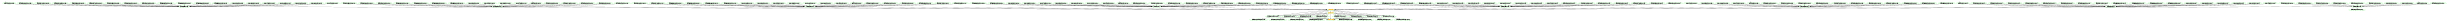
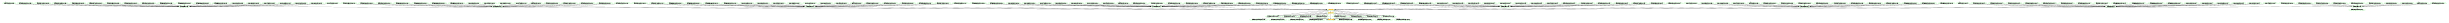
node "probe_rsc c001n08": label "probe_rsc c001n08" -> "probe_complete c001n08"
